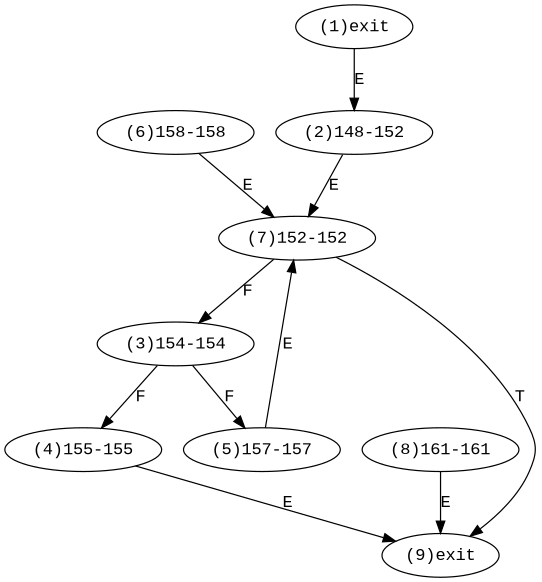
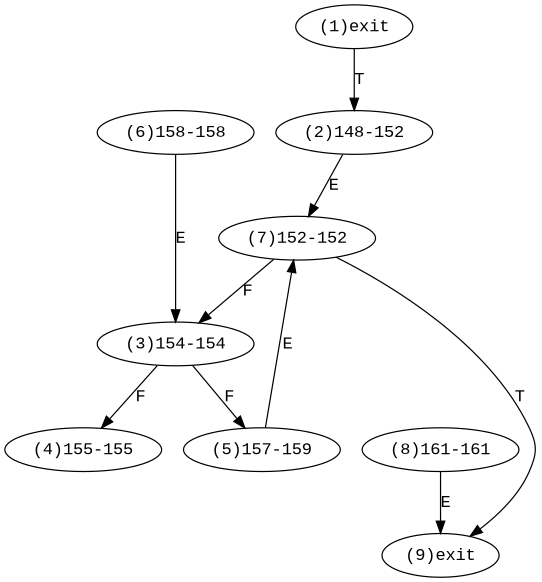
edge "(1)exit" -> "(2)148-152": label "E" -> "T"
edge "(6)158-158" -> "(7)152-152": now "(6)158-158" -> "(3)154-154"
node "(5)157-157": label "(5)157-157" -> "(5)157-159"
edge "(4)155-155" -> "(9)exit": removed, label "E"
